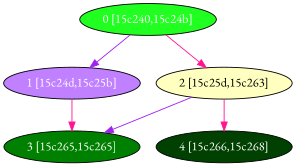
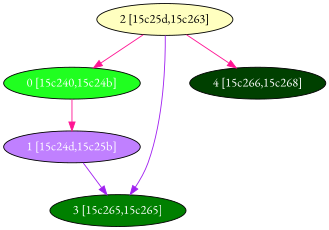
edge "0 [15c240,15c24b]" -> "1 [15c24d,15c25b]": color purple -> deeppink
edge "0 [15c240,15c24b]" -> "2 [15c25d,15c263]": reversed
edge "1 [15c24d,15c25b]" -> "3 [15c265,15c265]": color deeppink -> purple
